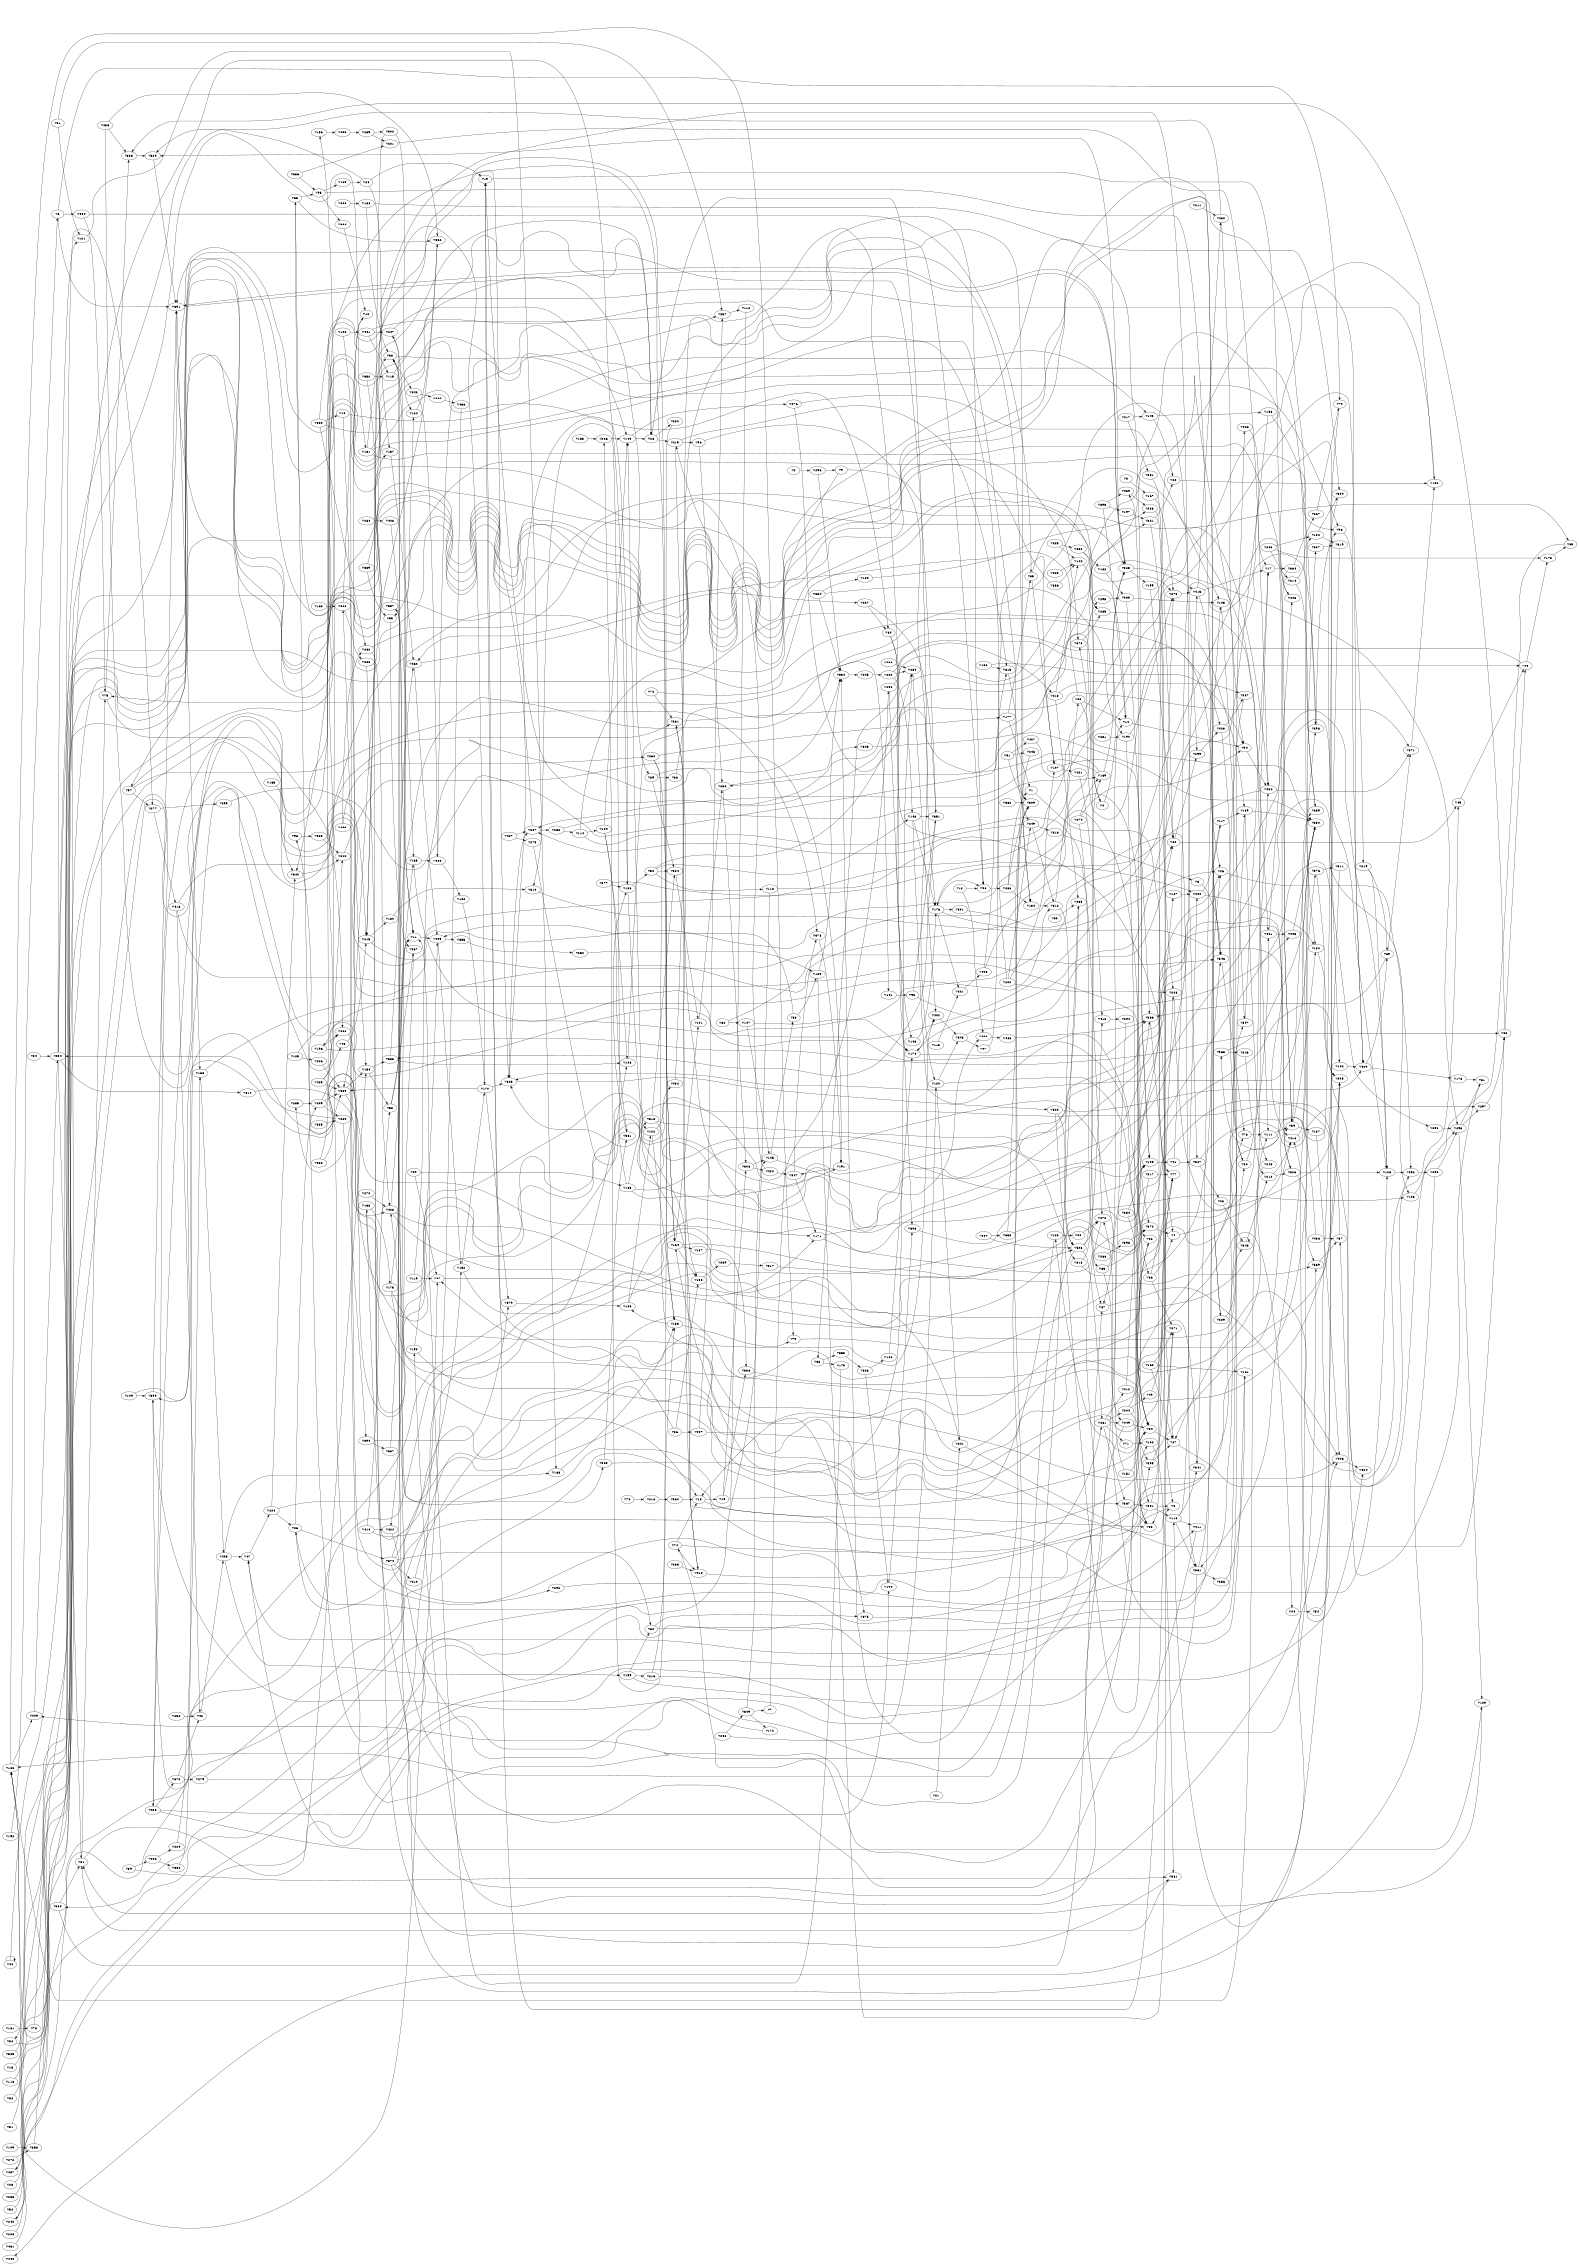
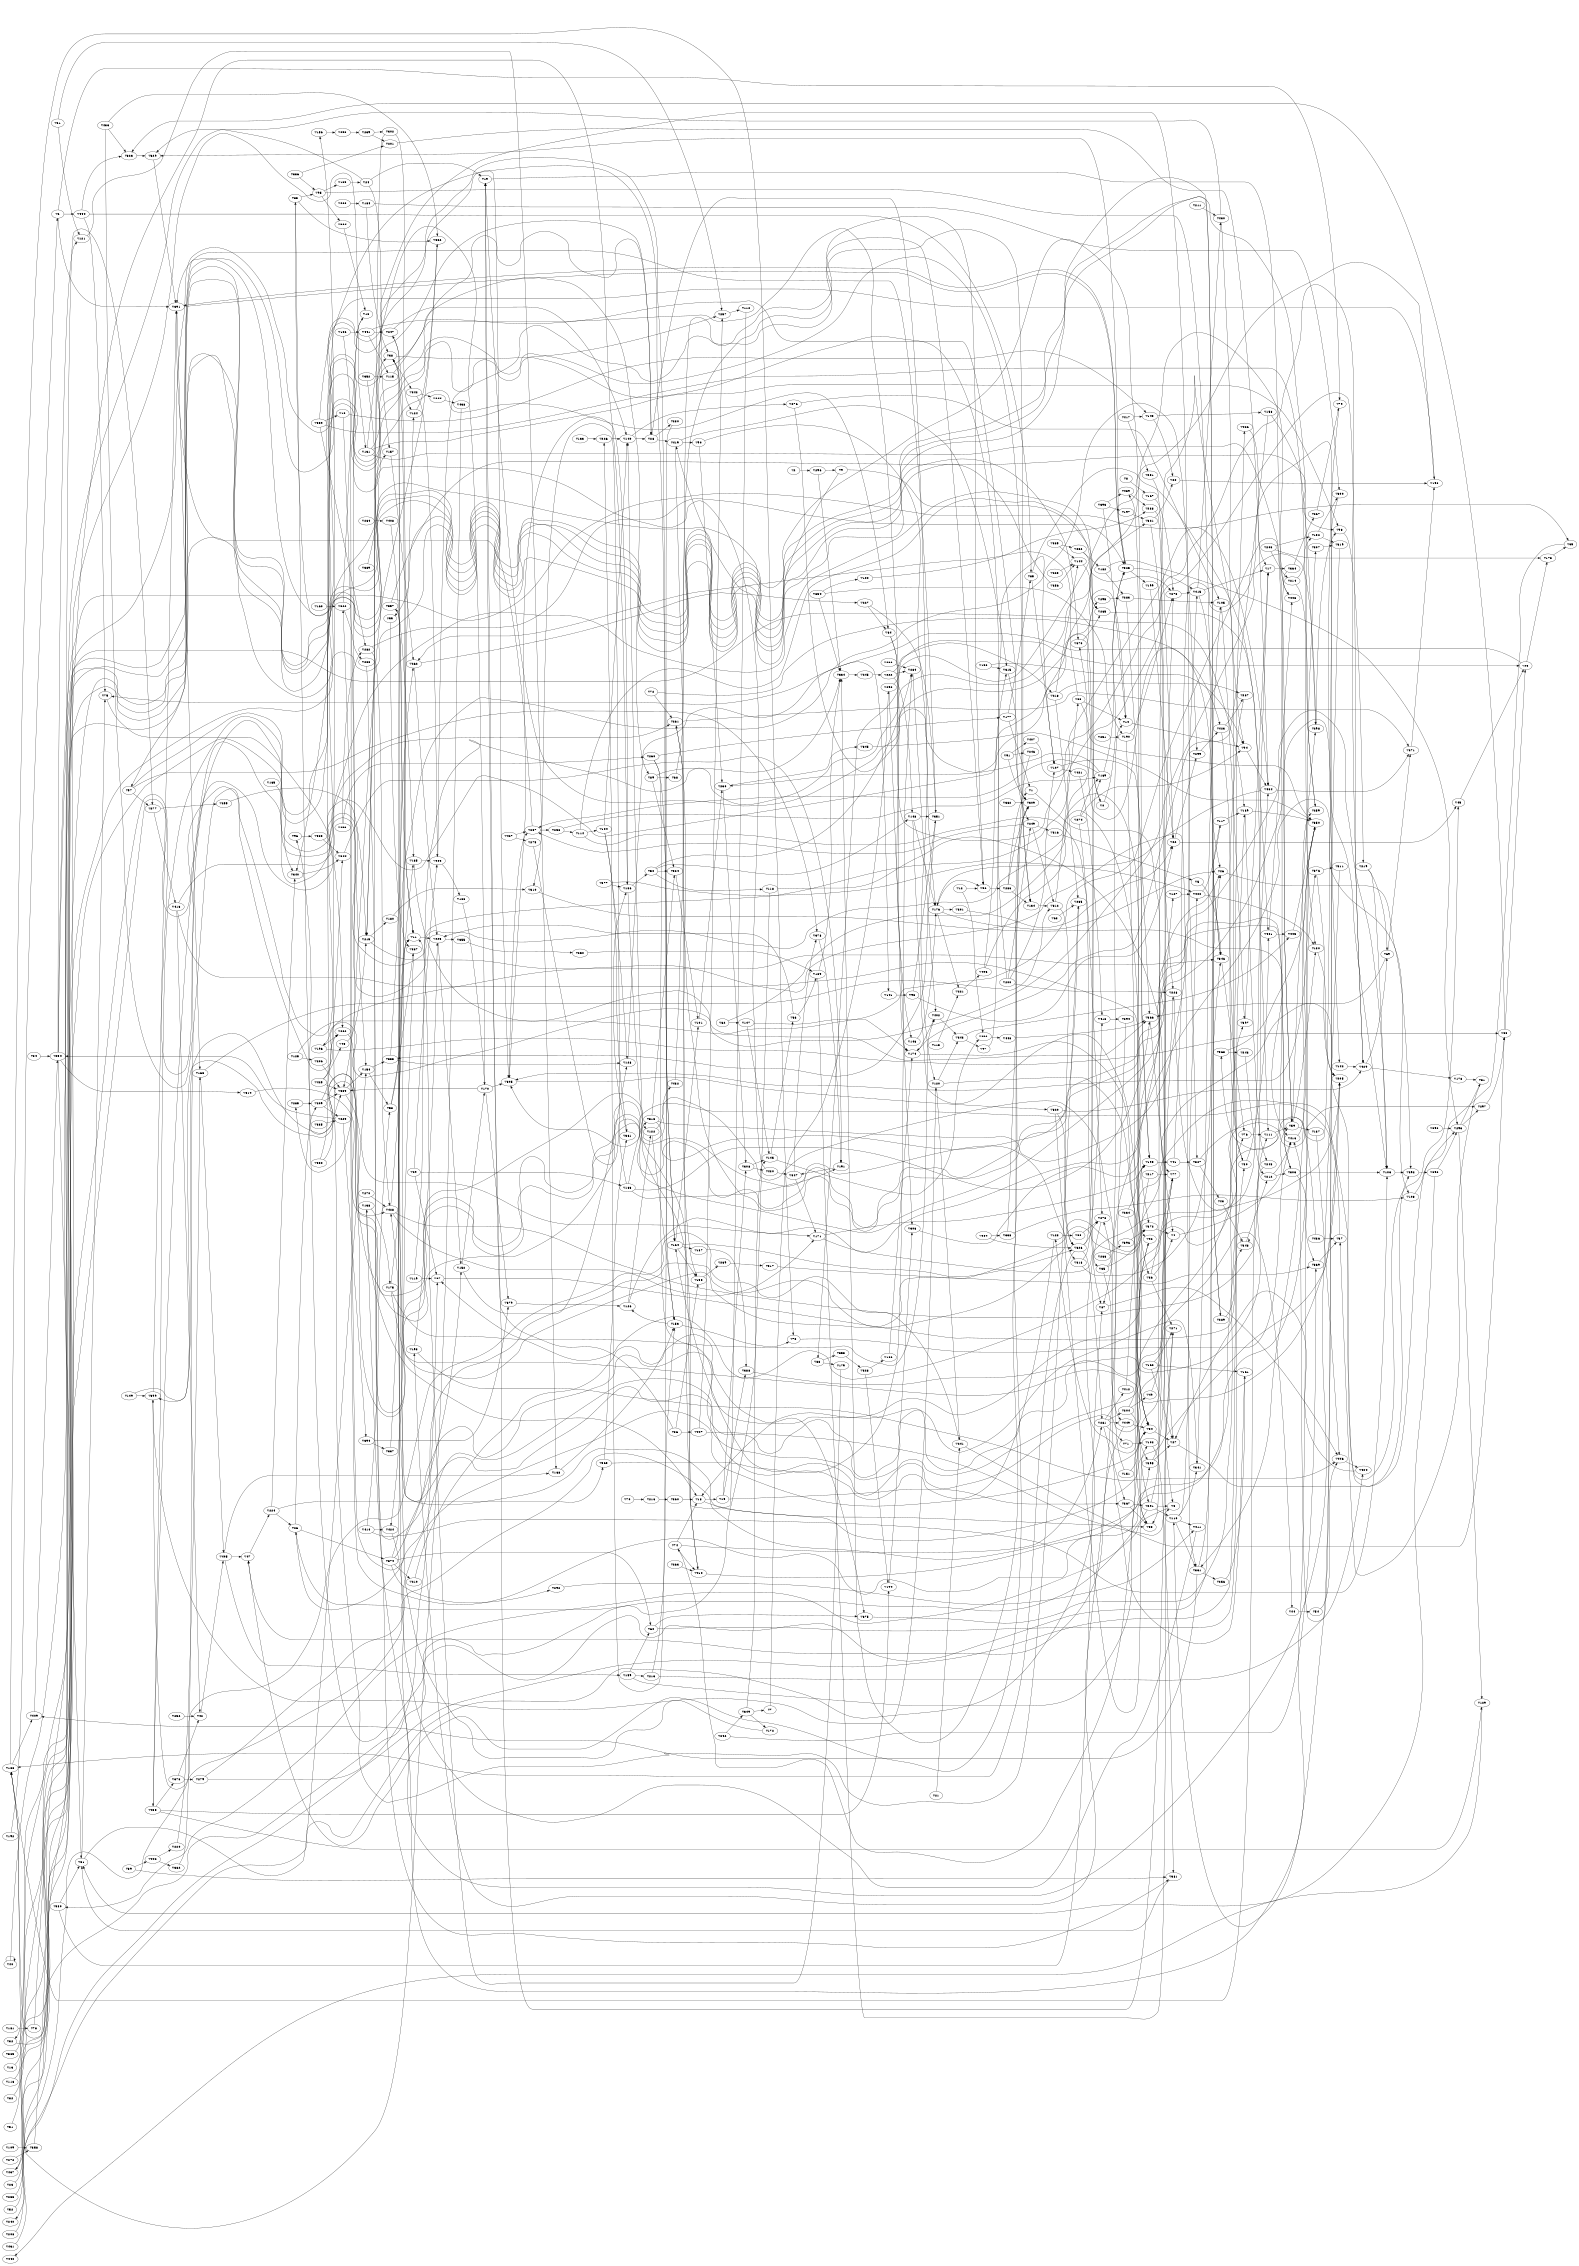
edge "v75" -> "v323": now "v444" -> "v323"
edge "v389" -> "v99": removed
edge "v29" -> "v386": added
edge "v240" -> "v398": removed
